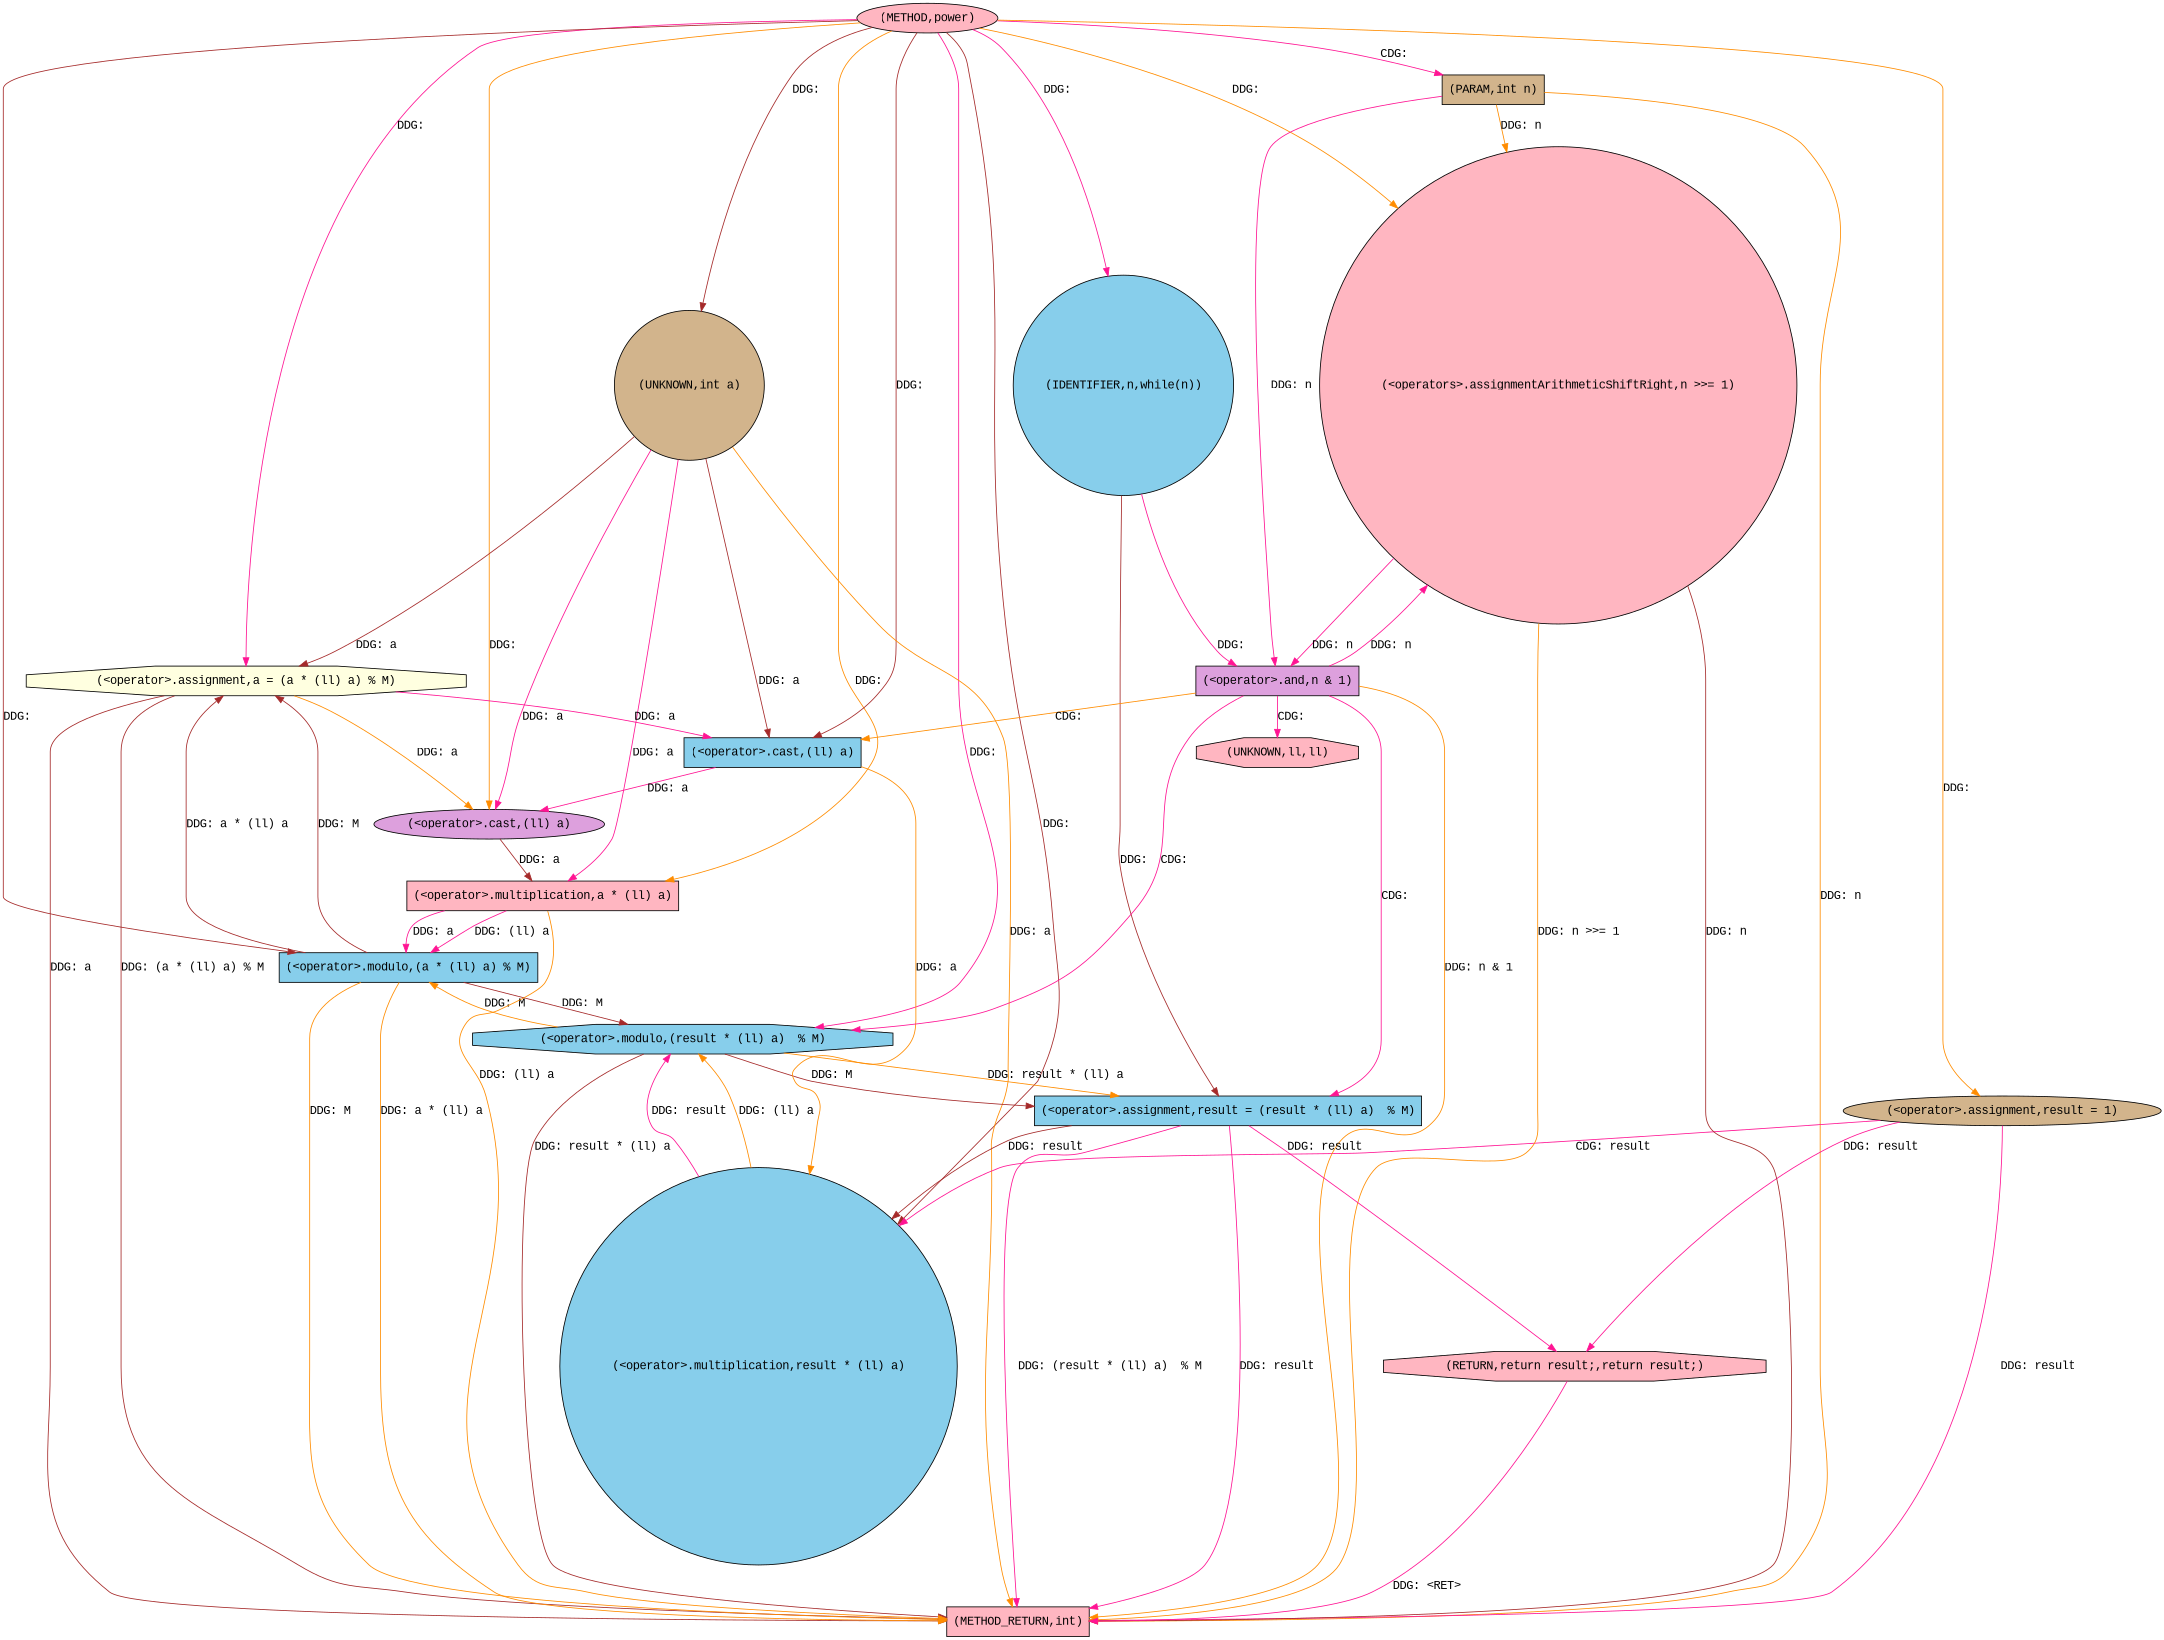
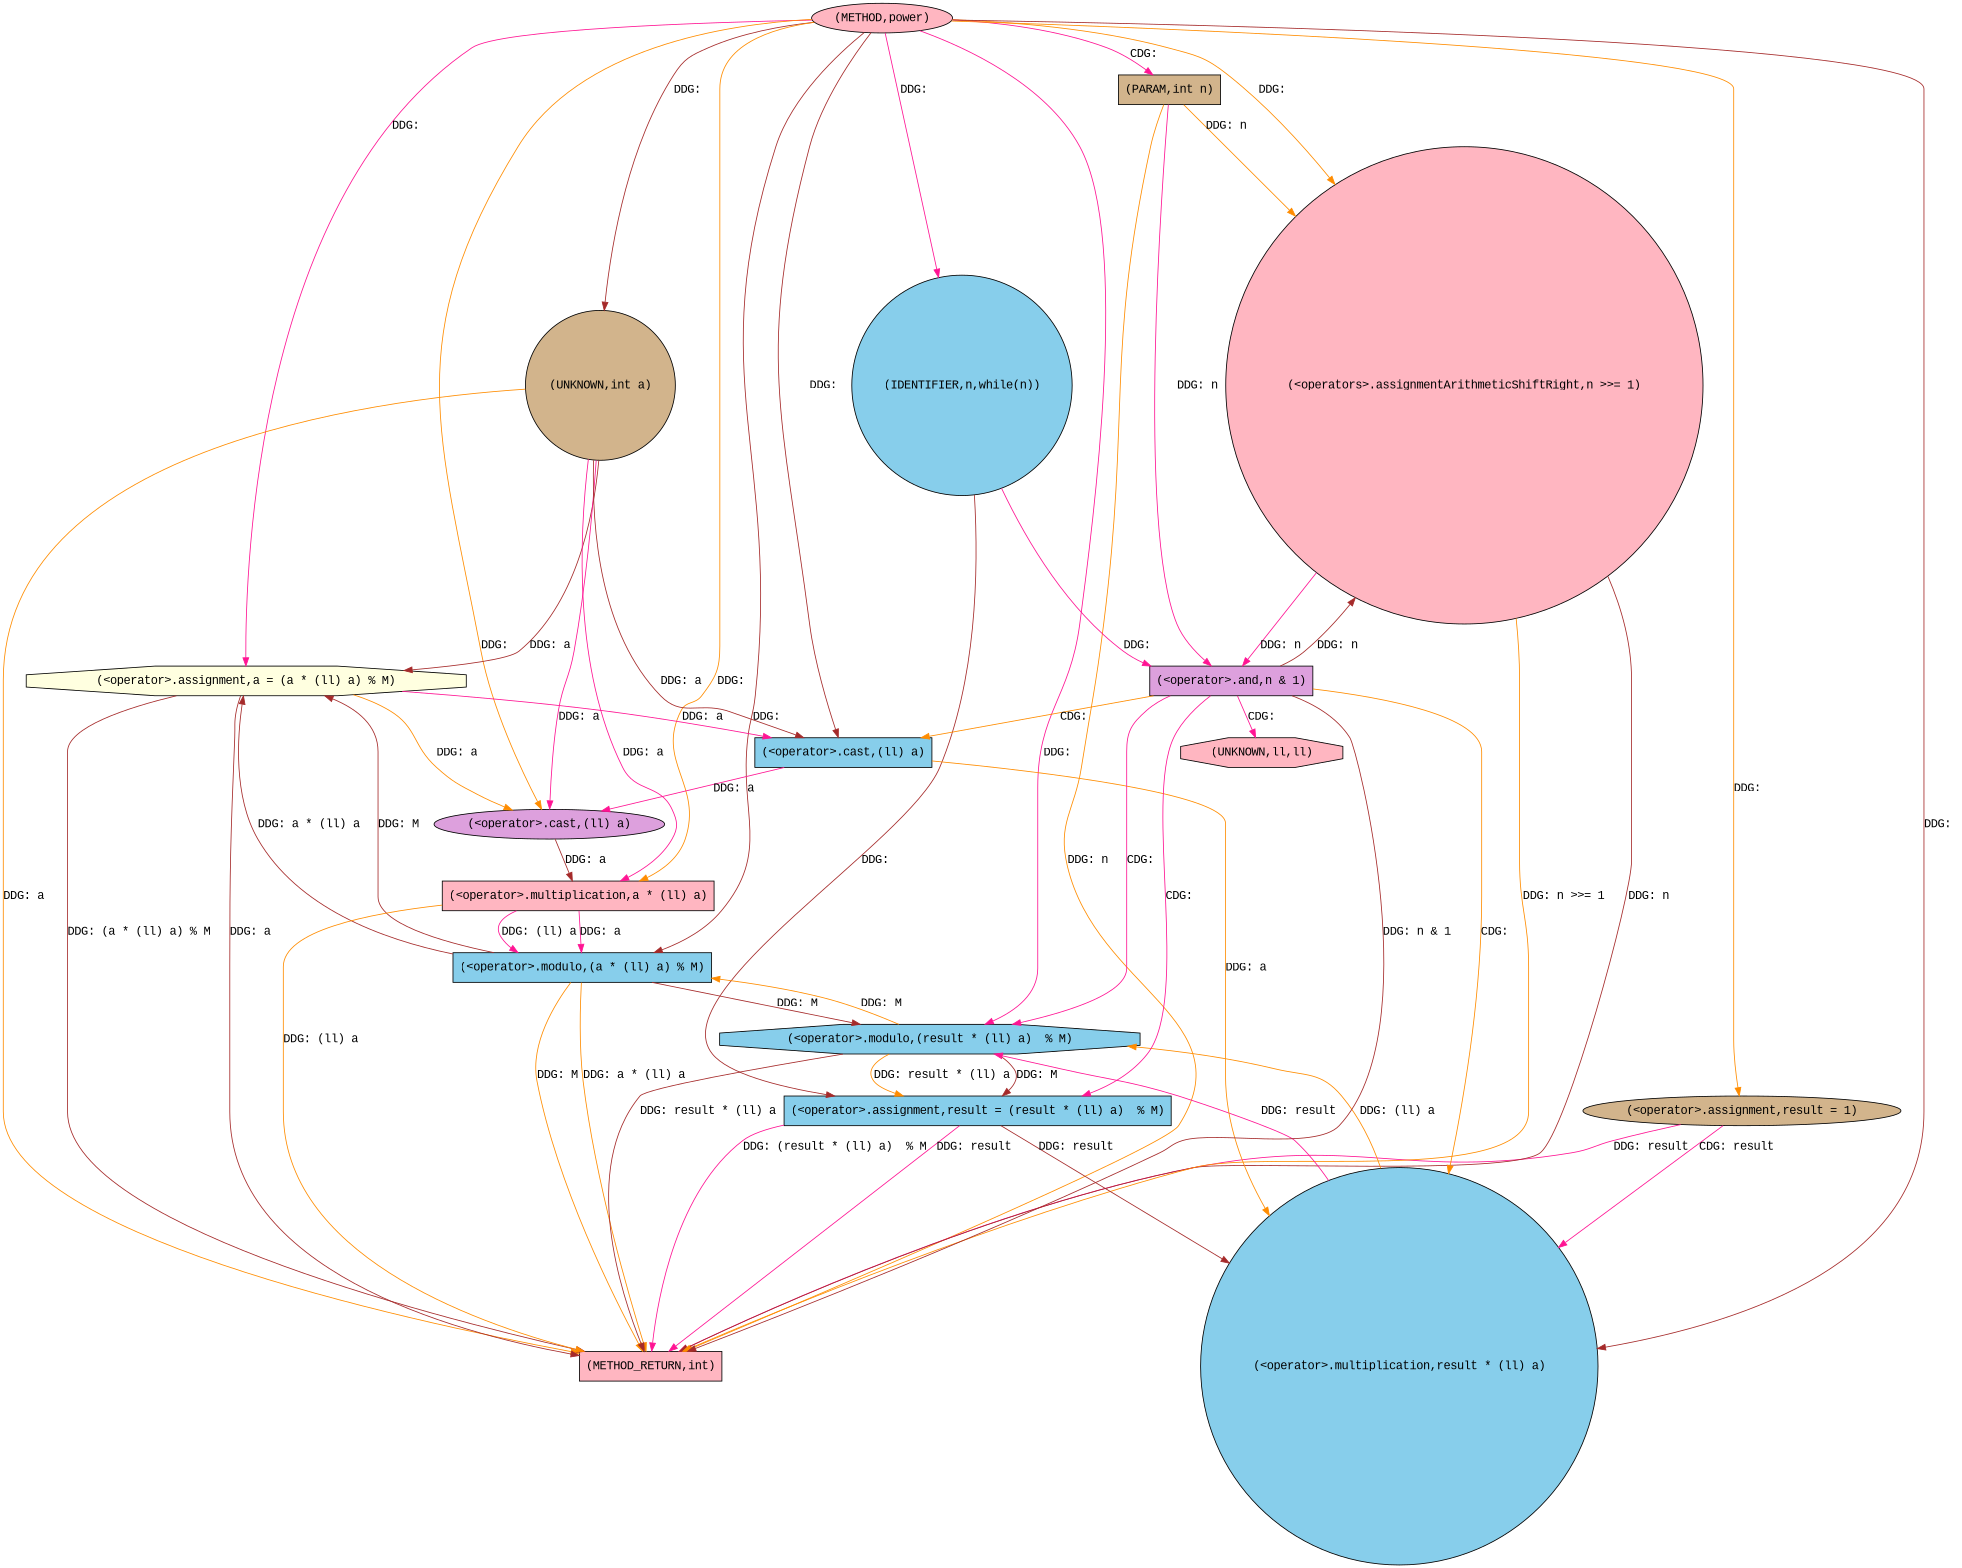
edge "(<operator>.and,n & 1)" -> "(<operators>.assignmentArithmeticShiftRight,n >>= 1)": color deeppink -> brown
edge "(<operator>.and,n & 1)" -> "(<operator>.multiplication,result * (ll) a)": added, label "CDG:"
edge "(<operator>.and,n & 1)" -> "(METHOD_RETURN,int)": color darkorange -> brown
node "(RETURN,return result;,return result;)": removed
